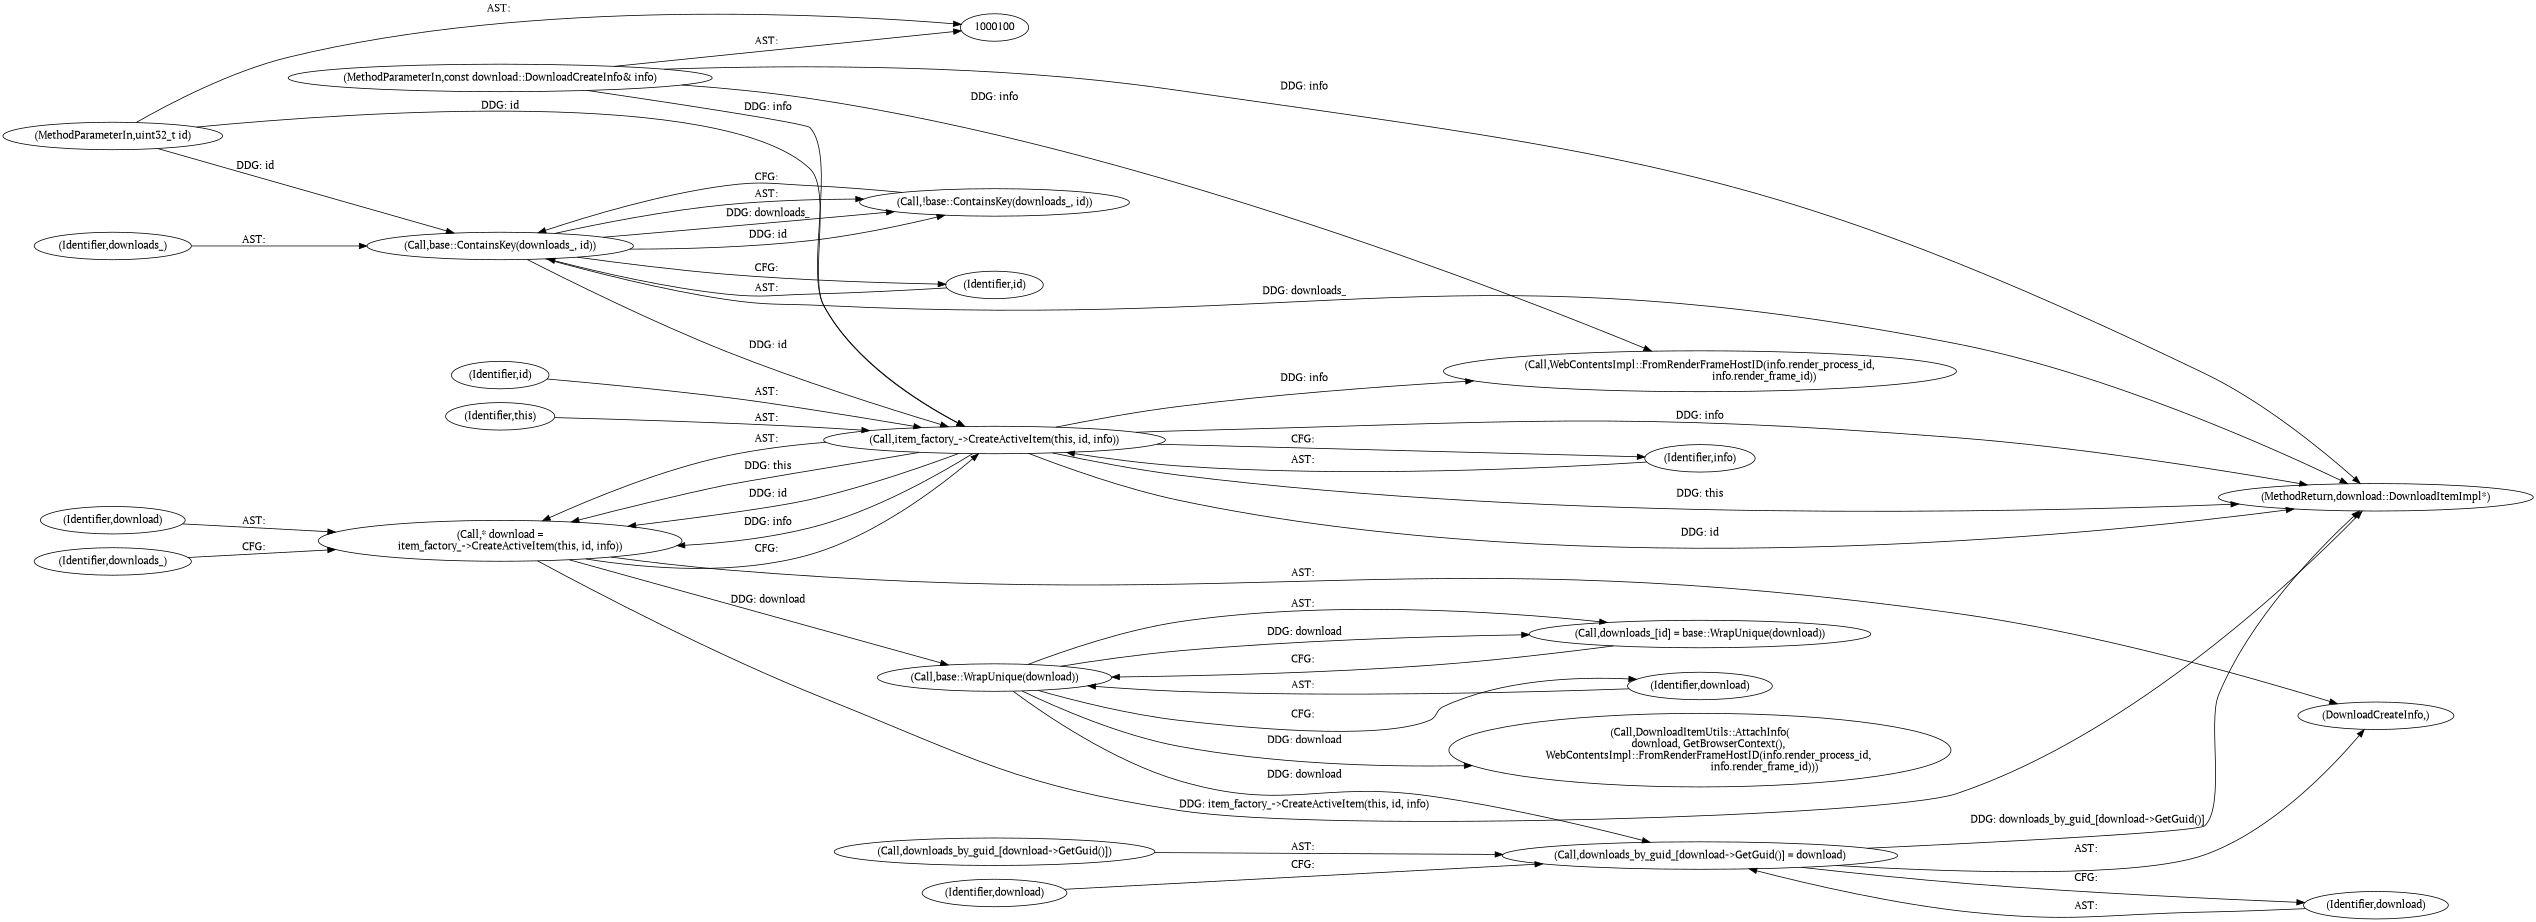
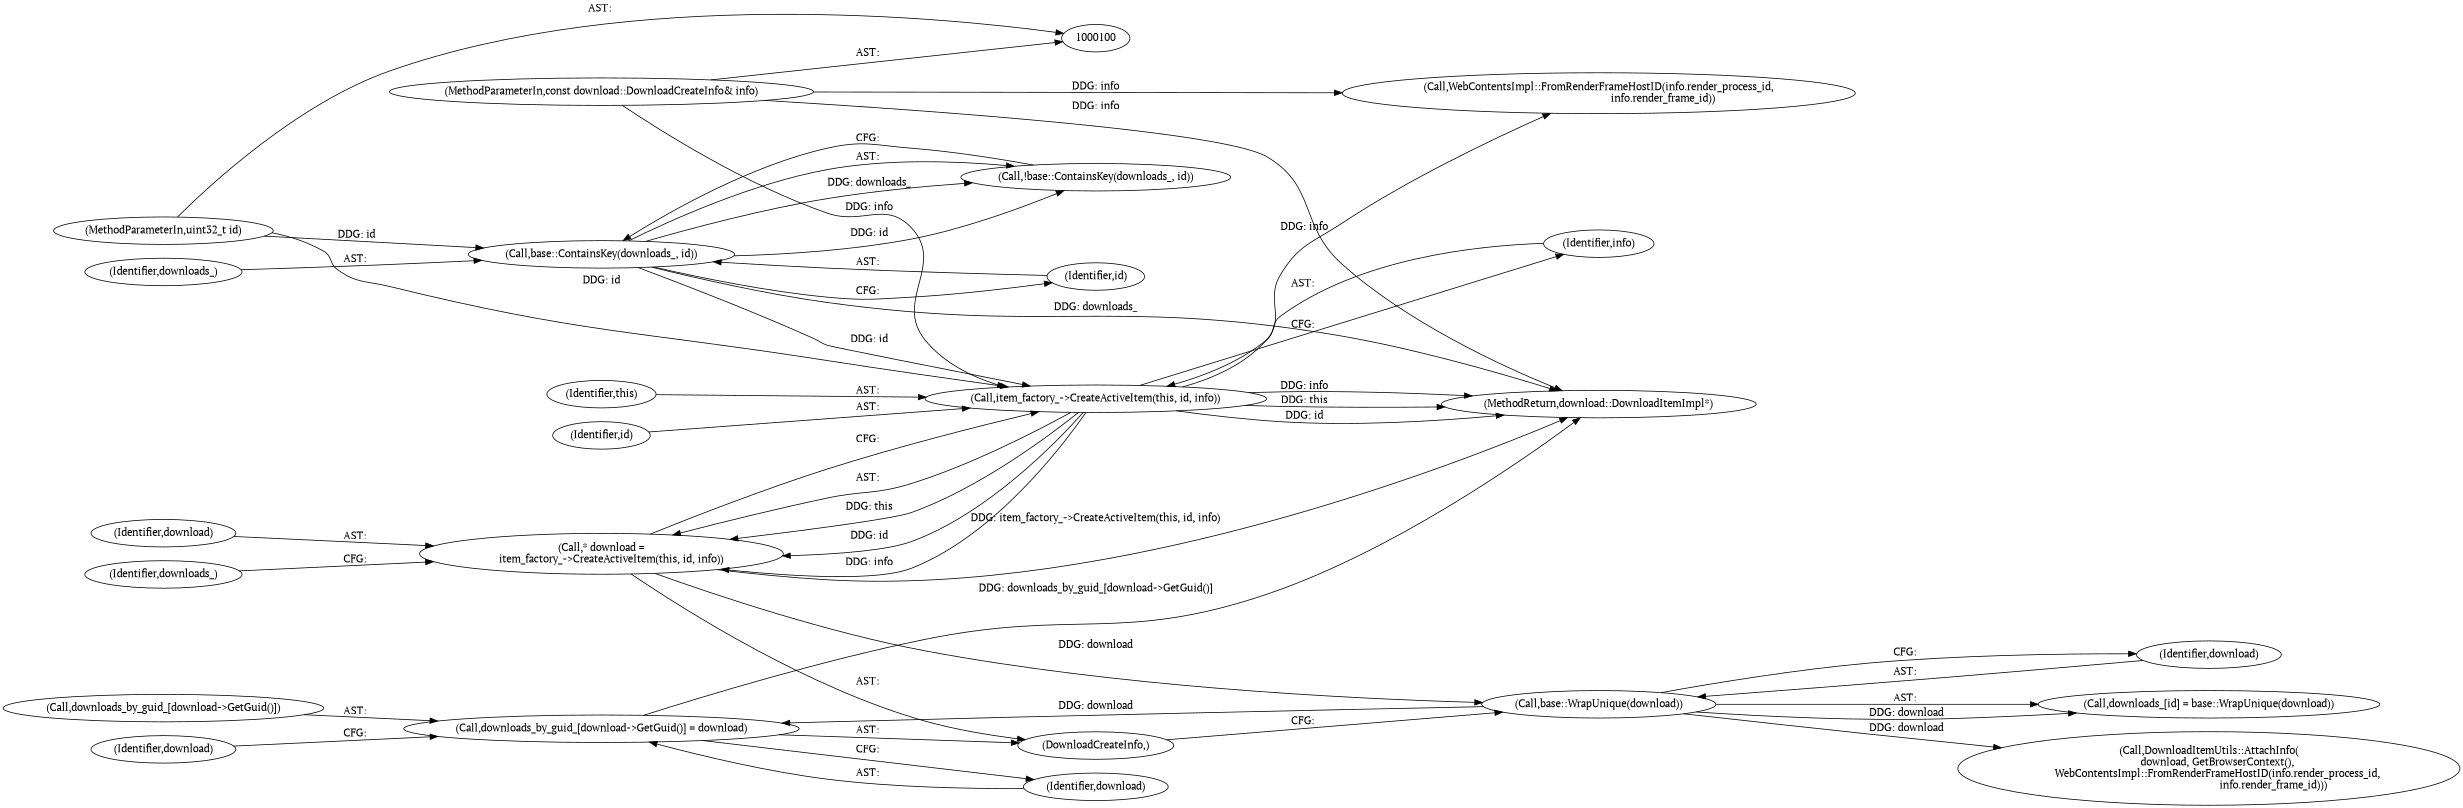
edge "(Call,downloads_[id] = base::WrapUnique(download))" -> "(Call,base::WrapUnique(download))": now "(DownloadCreateInfo,)" -> "(Call,base::WrapUnique(download))"
